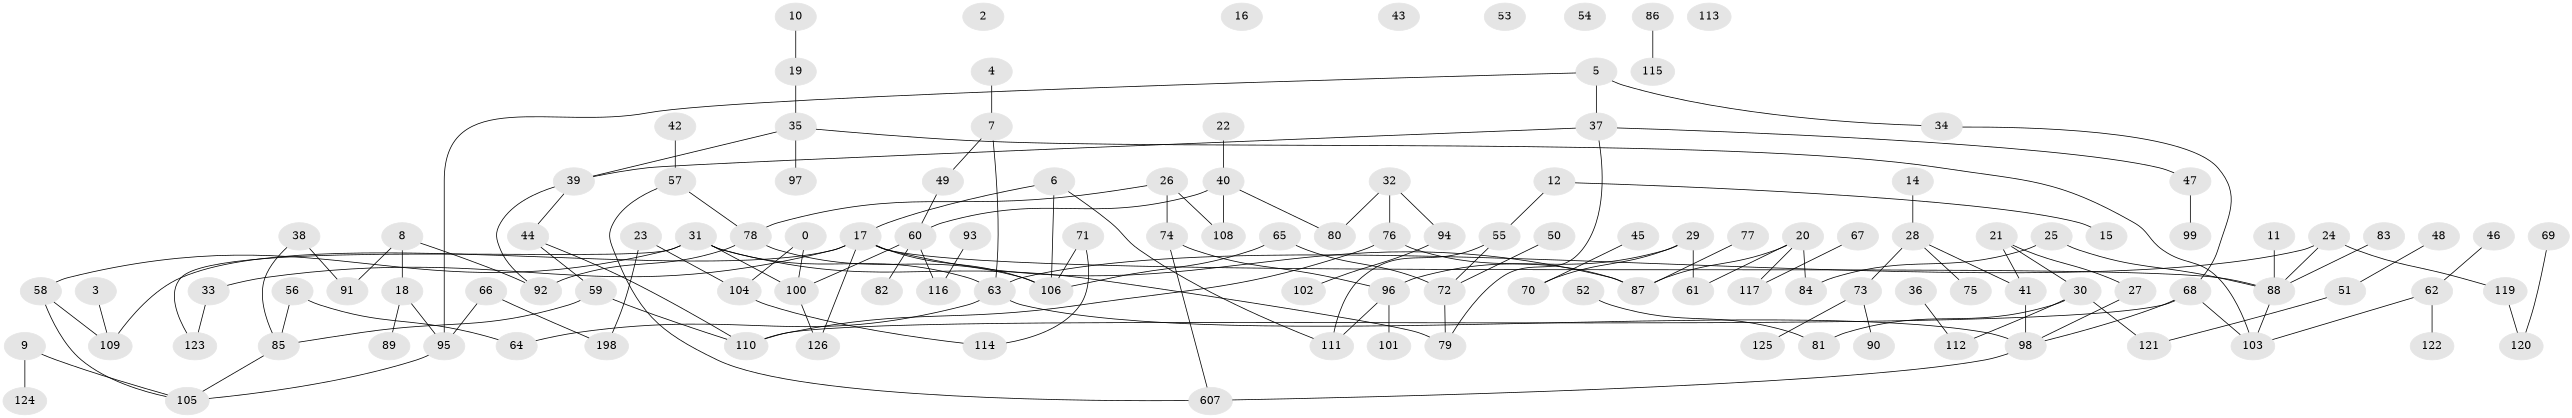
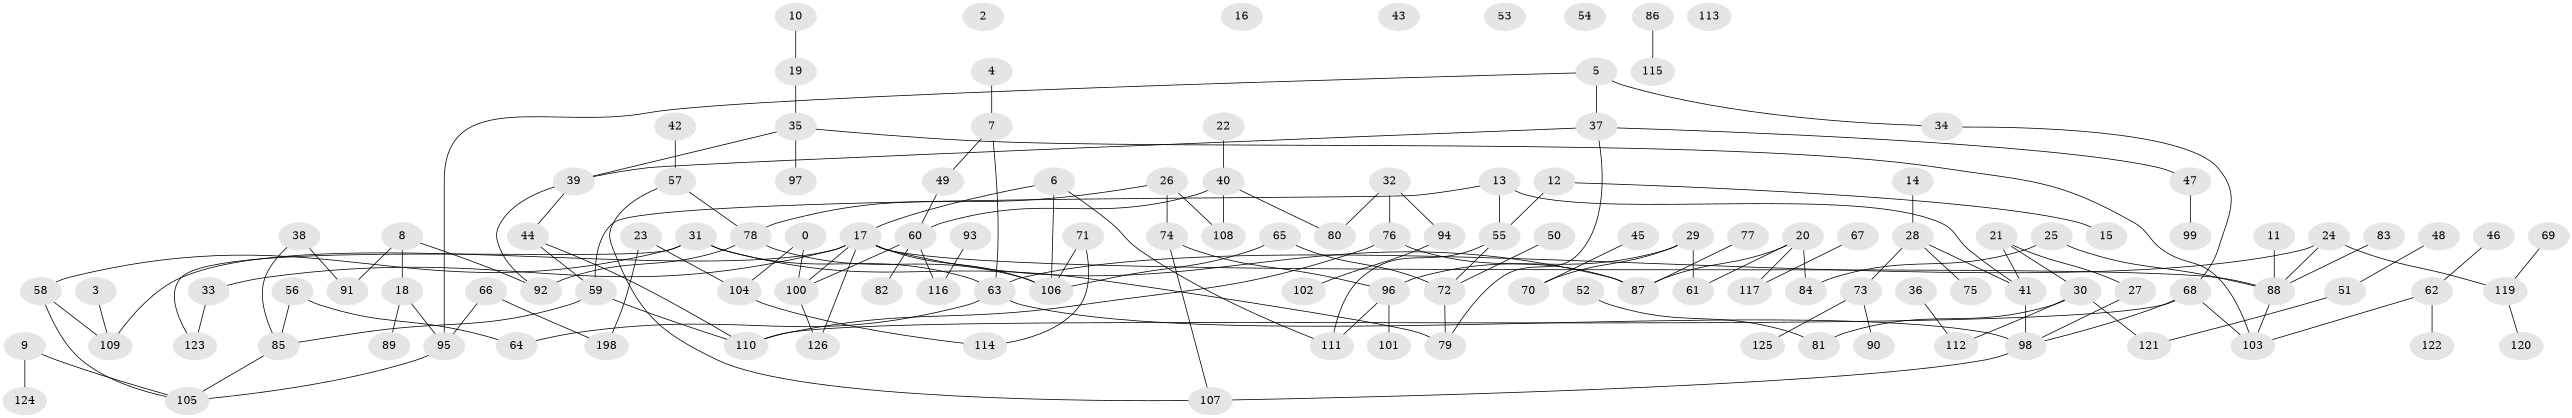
node "13": added
edge "31" -- "100": now "17" -- "100"
edge "69" -- "120": now "69" -- "119"
node "607": label "607" -> "107"
